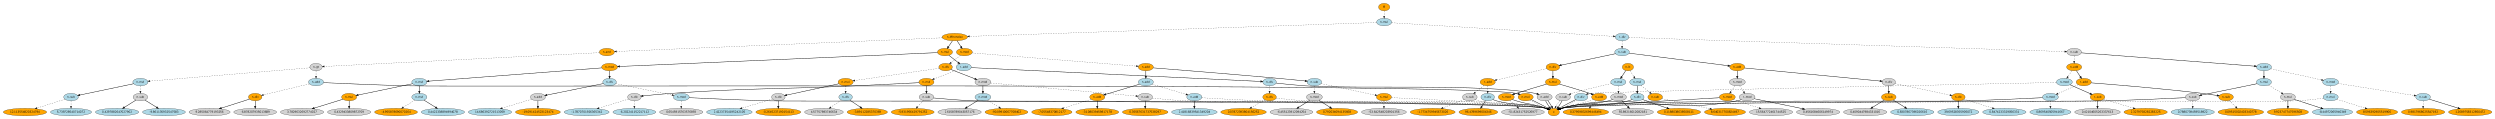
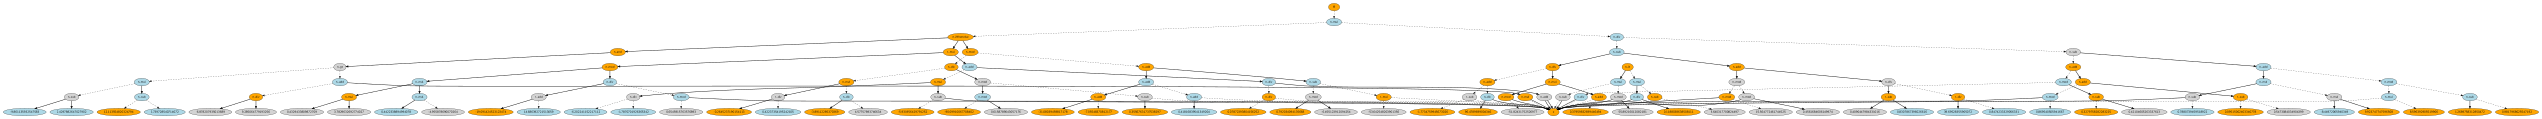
edge "n_ifthenelse" -> "n_and": style dashed -> bold
edge "n_and" -> "n_gt": style dashed -> bold
node "-4.955878690070264": fillcolor orange -> lightgrey
node "8.640317700824497": fillcolor orange -> lightgrey
node "0.5473084034904399": added
